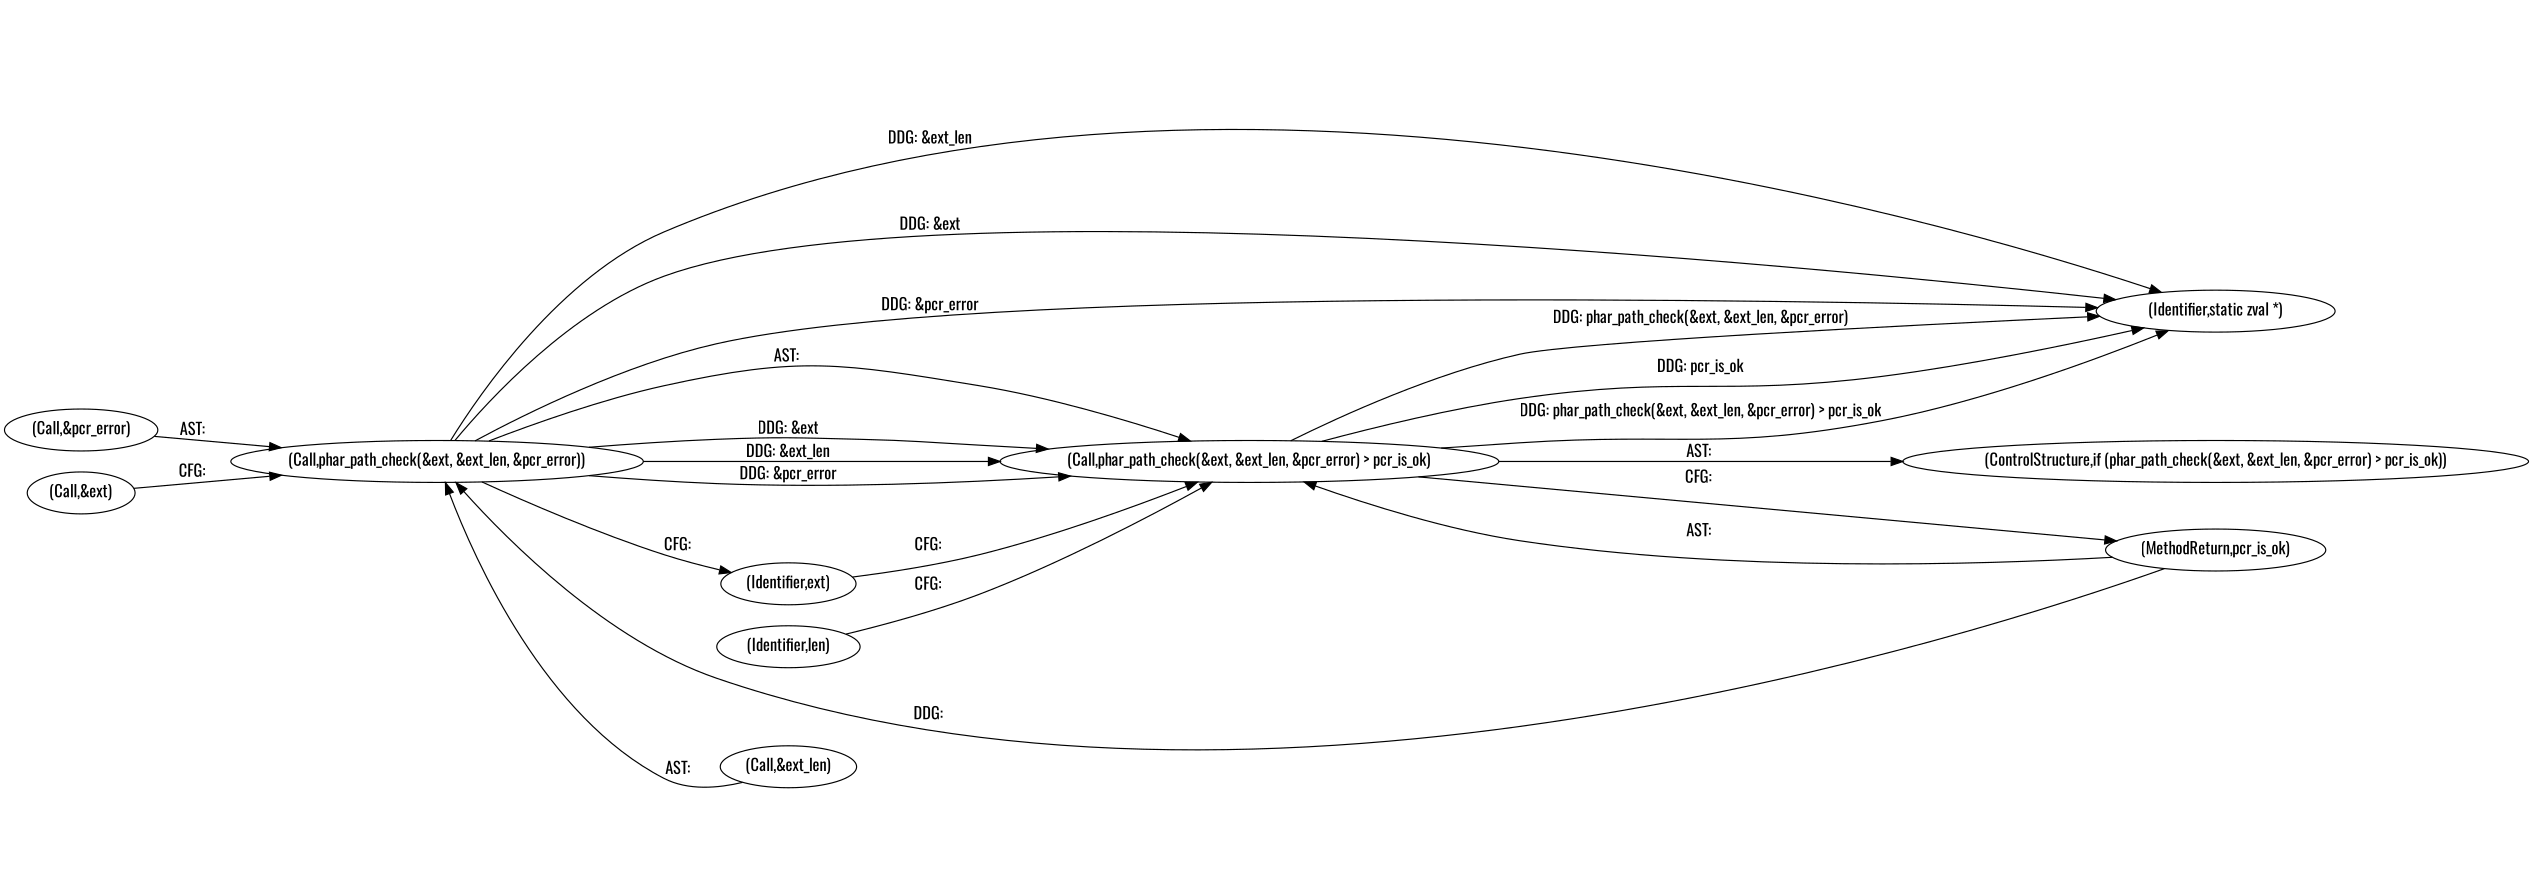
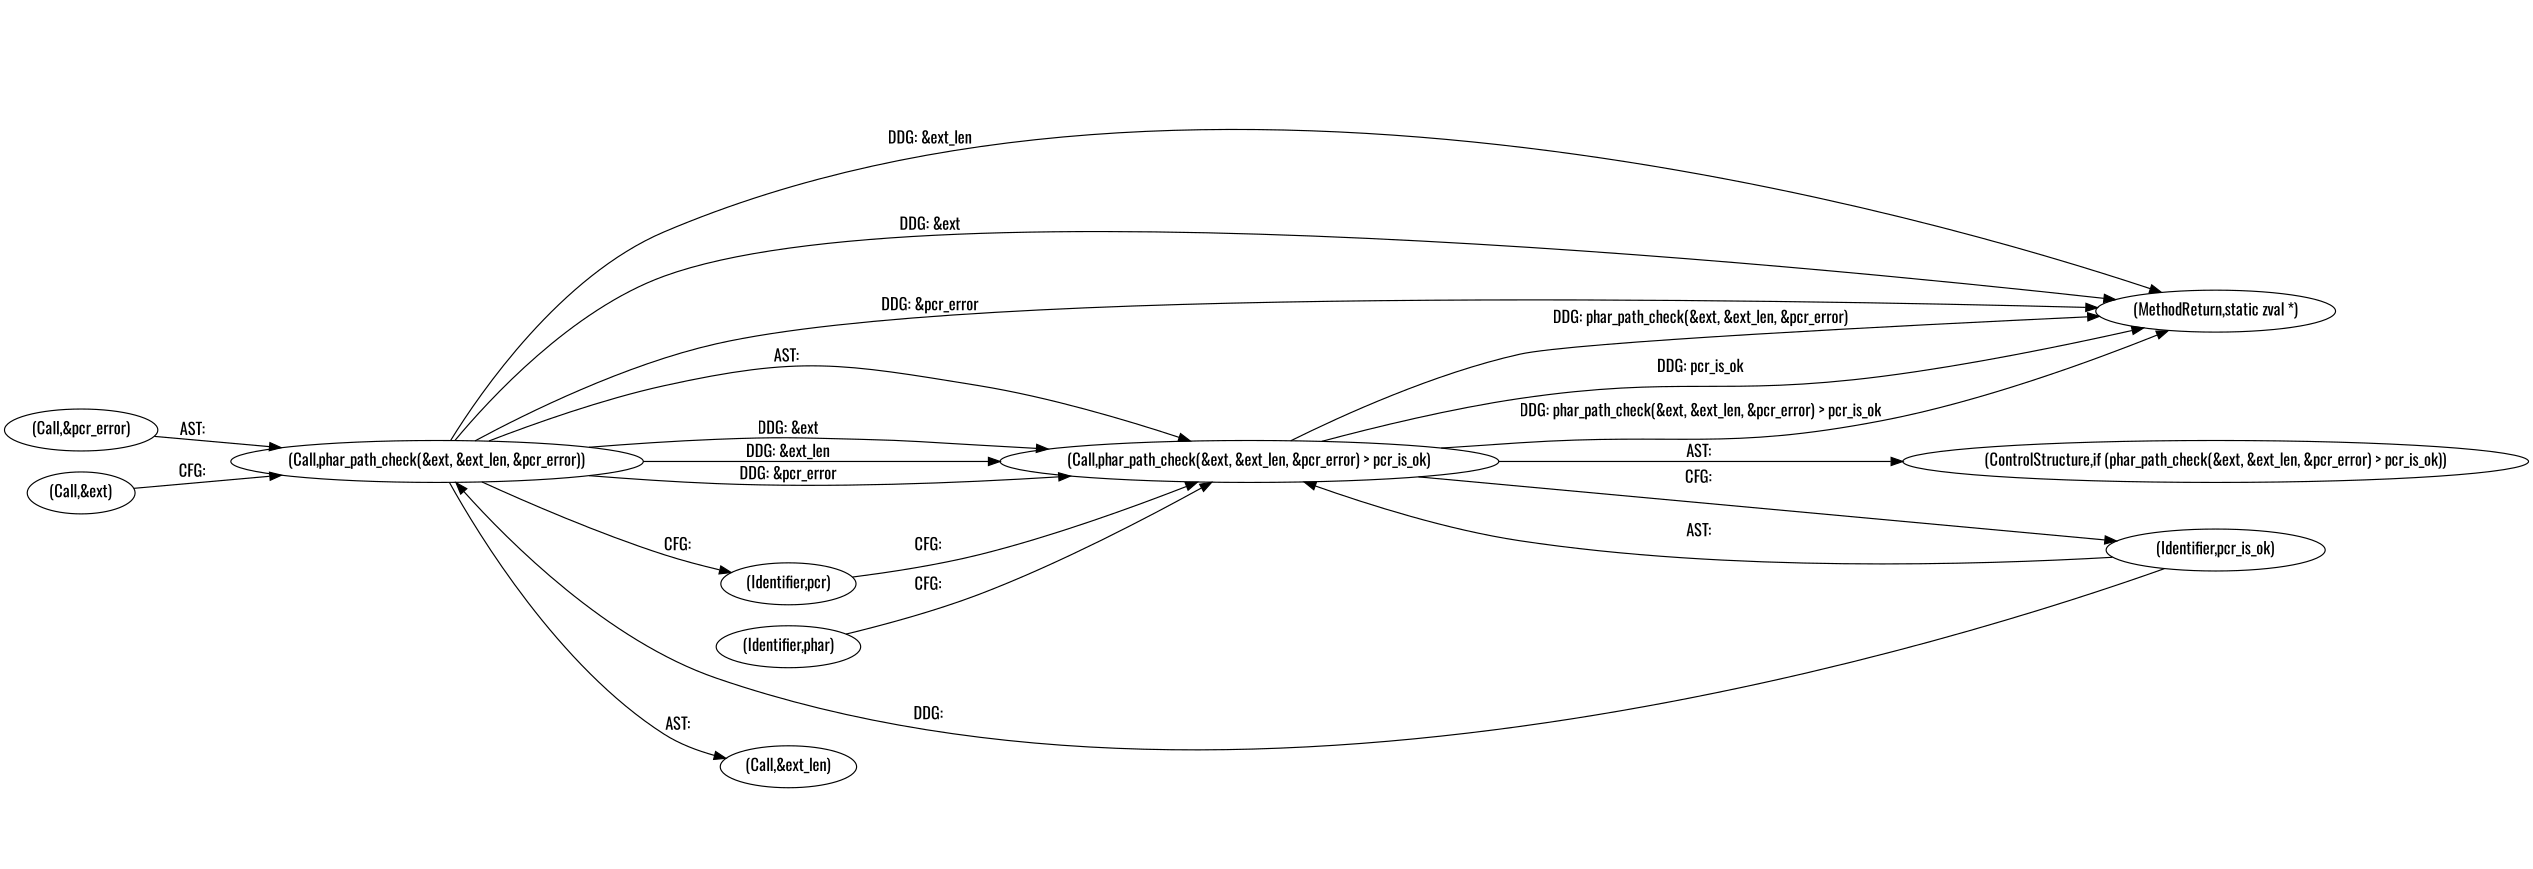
node "(Identifier,static zval *)": label "(Identifier,static zval *)" -> "(MethodReturn,static zval *)"
node "(MethodReturn,pcr_is_ok)": label "(MethodReturn,pcr_is_ok)" -> "(Identifier,pcr_is_ok)"
node "(Identifier,ext)": label "(Identifier,ext)" -> "(Identifier,pcr)"
node "(Identifier,len)": label "(Identifier,len)" -> "(Identifier,phar)"
edge "(Call,&ext_len)" -> "(Call,phar_path_check(&ext, &ext_len, &pcr_error))": reversed
